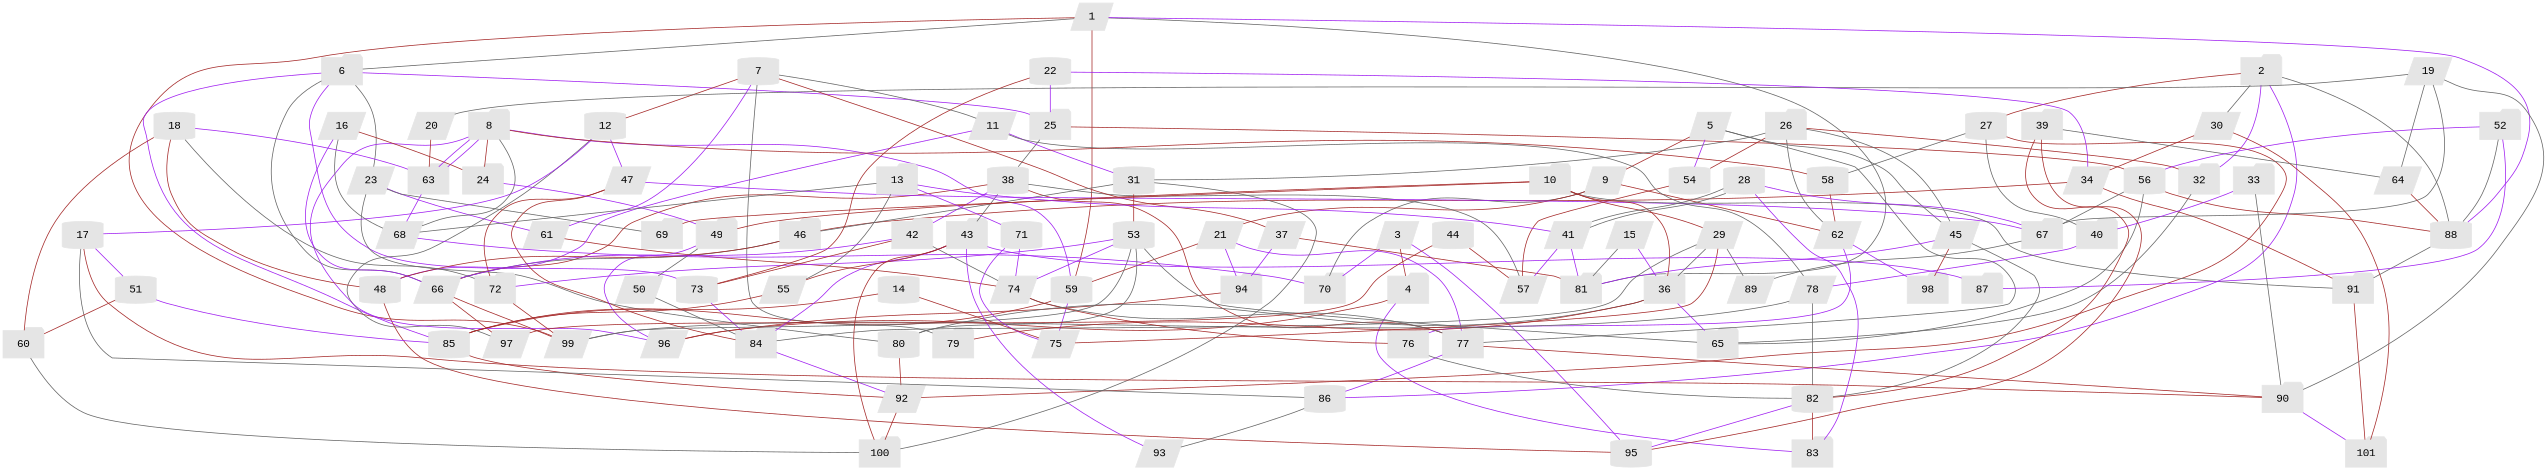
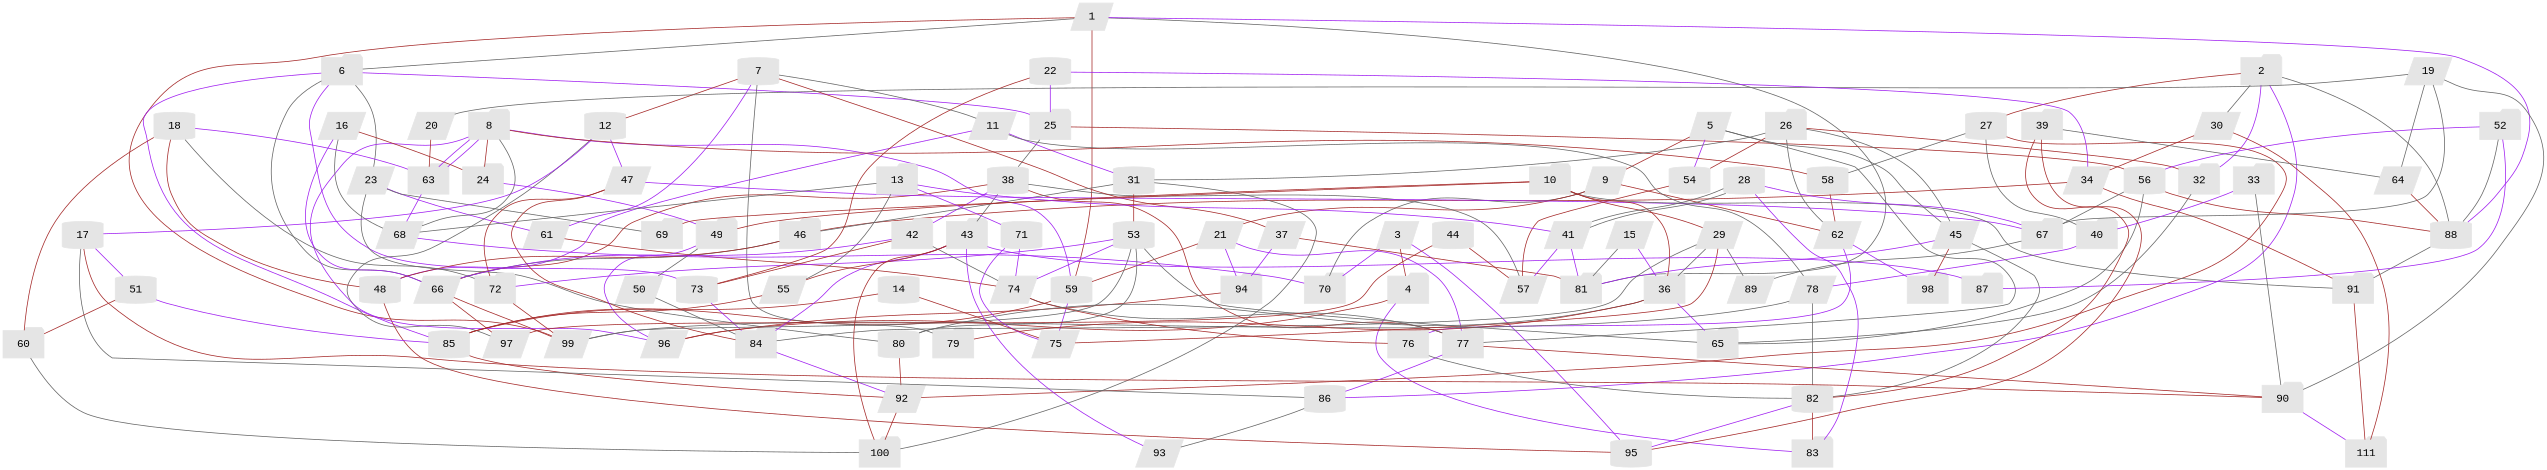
node "101": label "101" -> "111"
